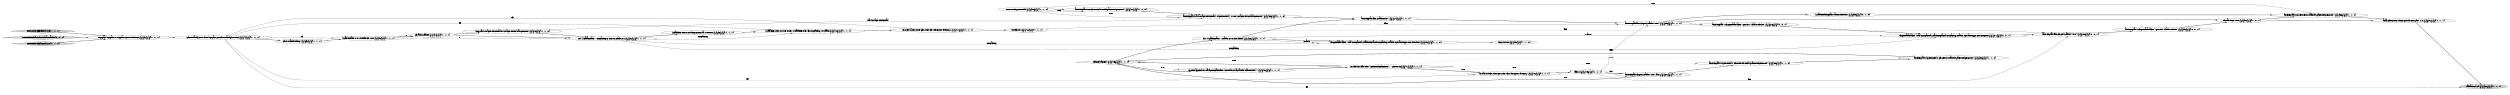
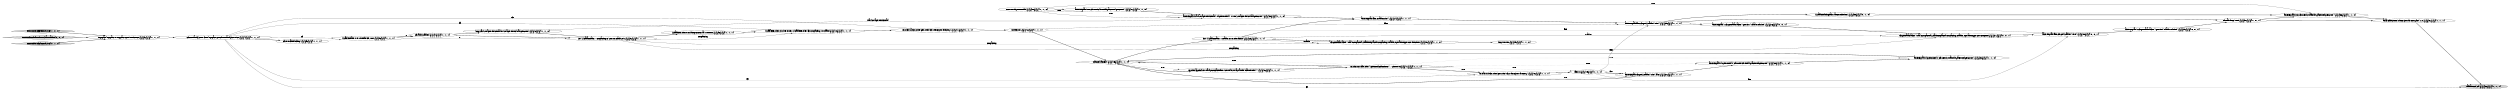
edge "cfs.truncateBlocking()@@@5@@@['1', '1', '1']" -> "SSTableReader s = writeFile(cfs,1000)@@@6@@@['1', '1', '1']": style bold -> dotted
edge "int files = 1@@@12@@@['1', '1', '1']" -> "scanner.hasNext()@@@15@@@['1', '1', '1']": added
